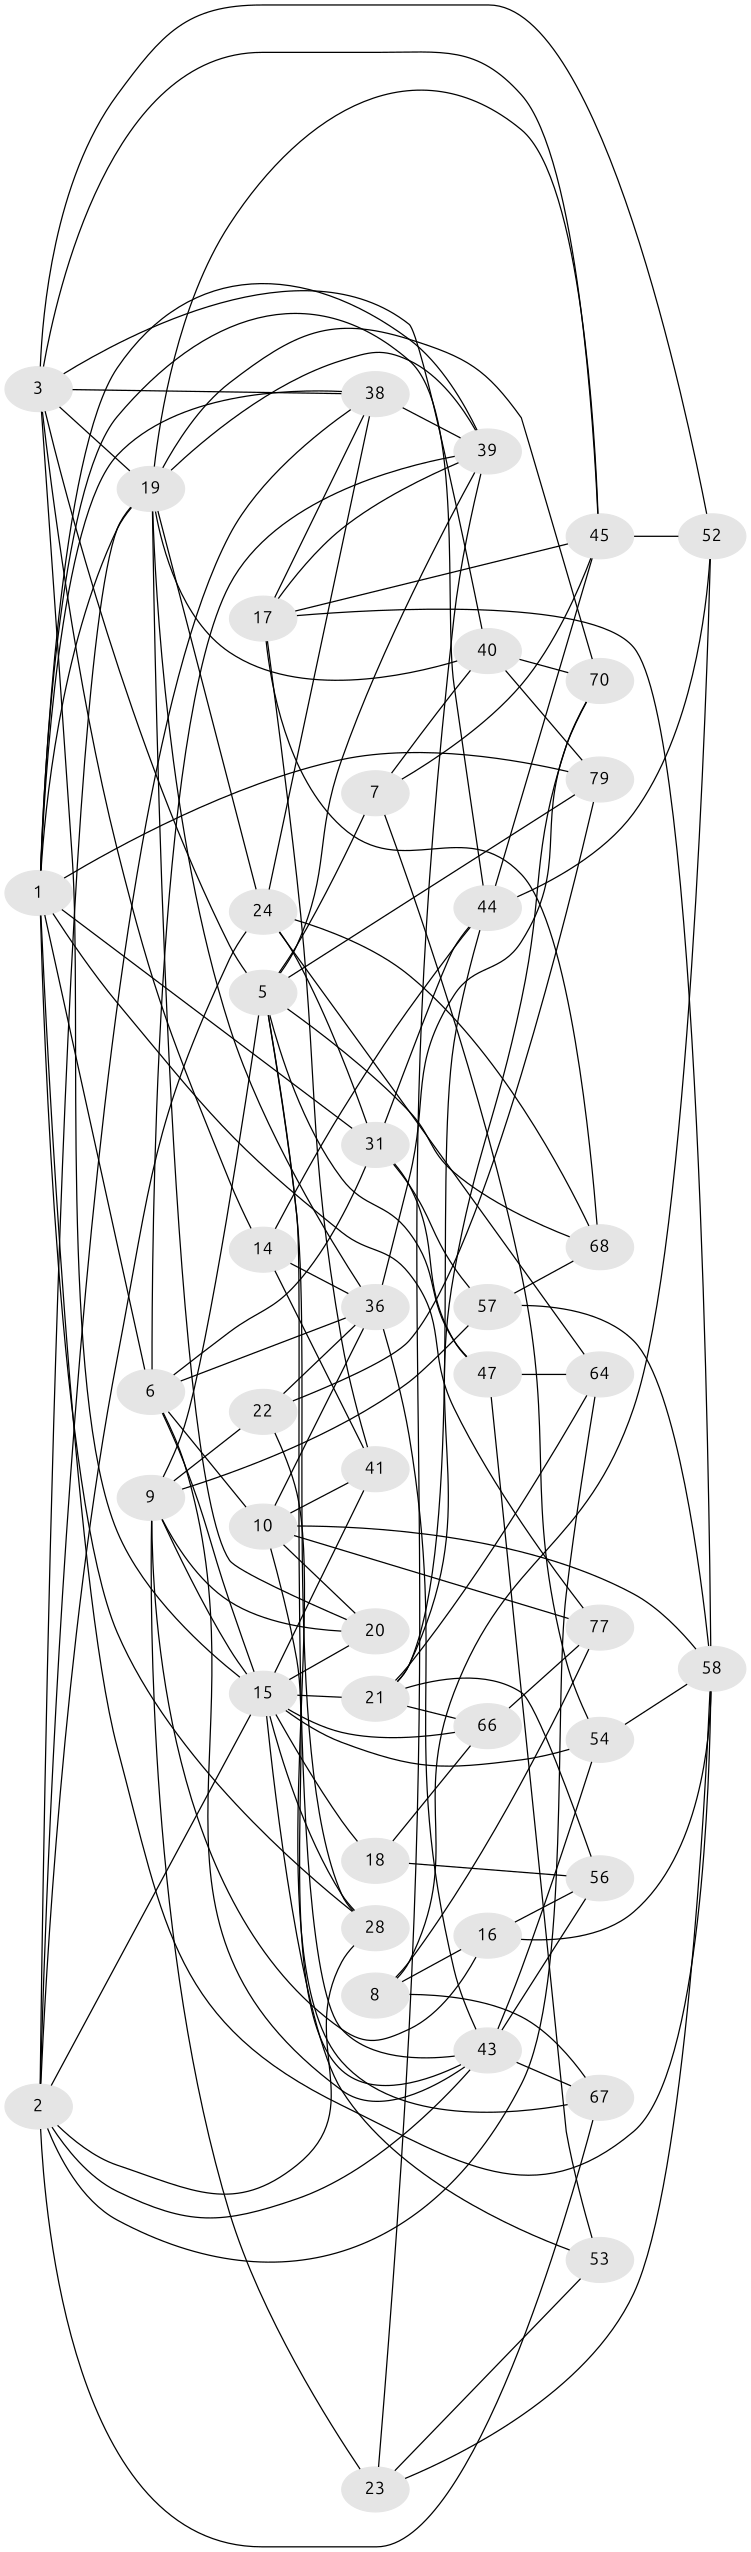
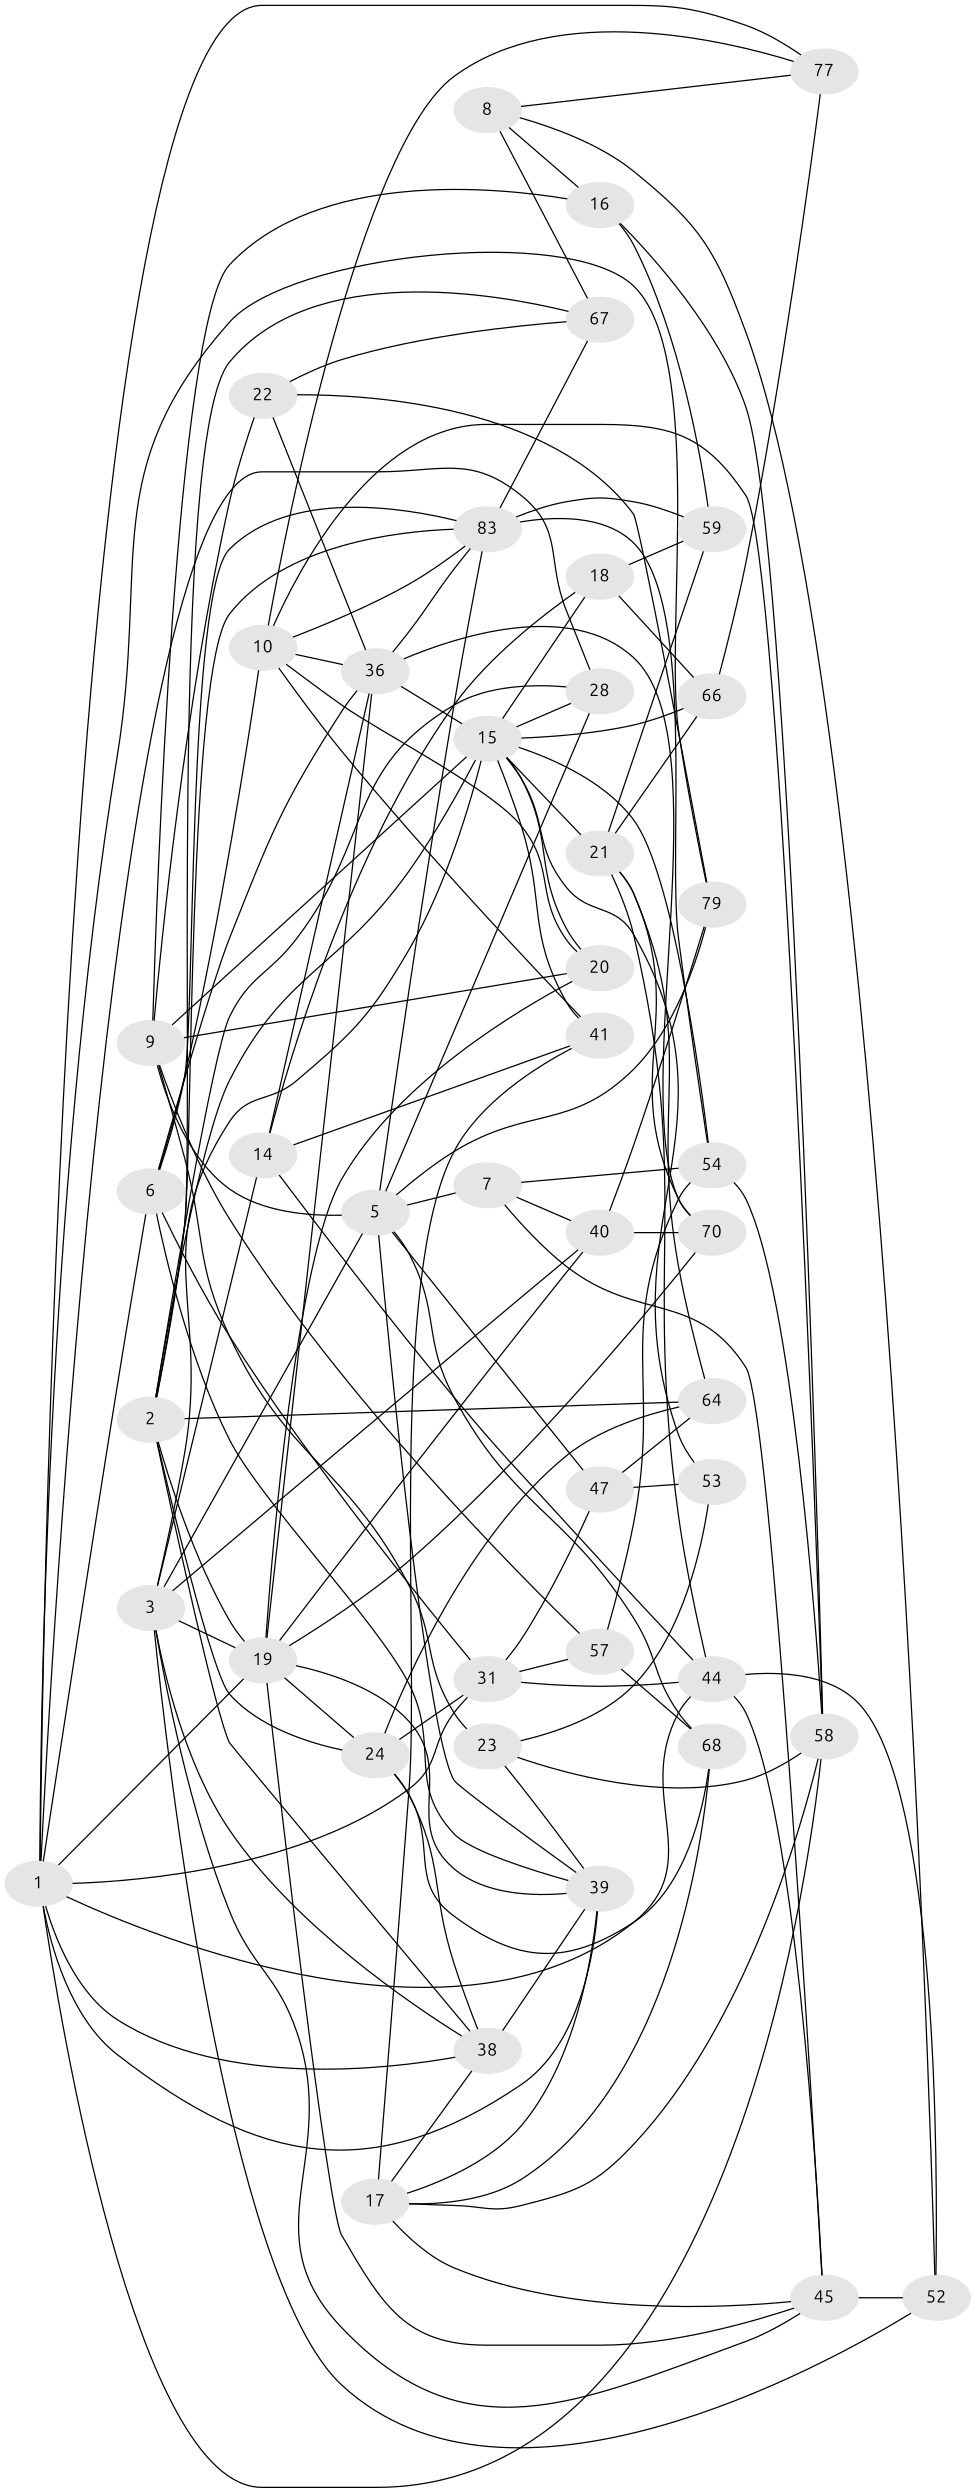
edge "18" -- "14": added
edge "57" -- "58": now "57" -- "54"
edge "6" -- "15": now "36" -- "15"
node "56": label "56" -> "59"
node "43": label "43" -> "83"
